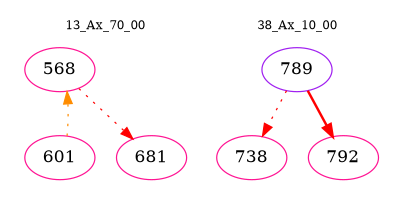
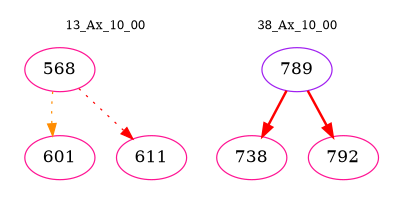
cluster "13_Ax_70_00": label "13_Ax_70_00" -> "13_Ax_10_00"
edge "789" -> "738": style dotted -> bold
edge "601" -> "568": reversed
node "681": label "681" -> "611"
